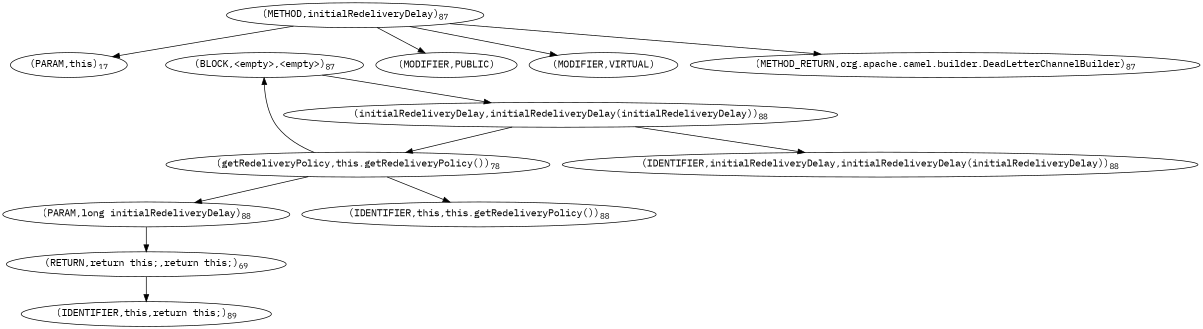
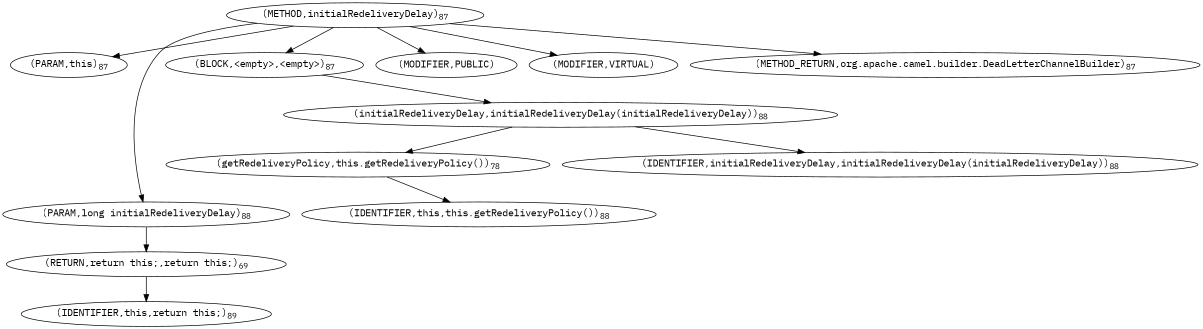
node "(PARAM,this)": text "17" -> "87"
edge "(getRedeliveryPolicy,this.getRedeliveryPolicy())" -> "(BLOCK,<empty>,<empty>)": now "(METHOD,initialRedeliveryDelay)" -> "(BLOCK,<empty>,<empty>)"
edge "(getRedeliveryPolicy,this.getRedeliveryPolicy())" -> "(PARAM,long initialRedeliveryDelay)": now "(METHOD,initialRedeliveryDelay)" -> "(PARAM,long initialRedeliveryDelay)"
